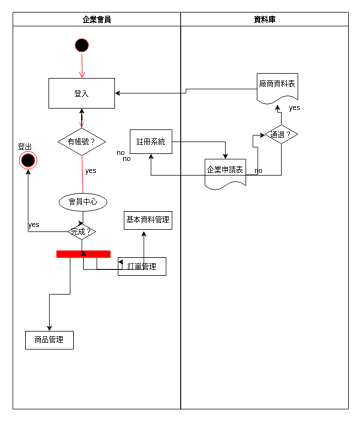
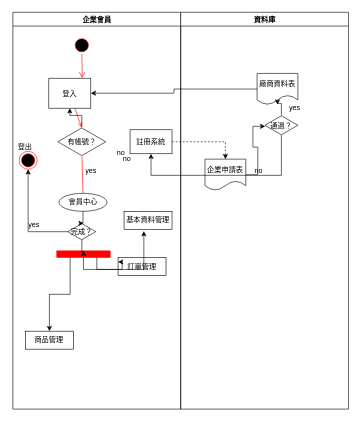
node "登入": size 66x30 -> 42x30
node "通過？": moved (281, 134) -> (281, 125)
edge "註冊系統" -> "企業申請表": style solid -> dashed
